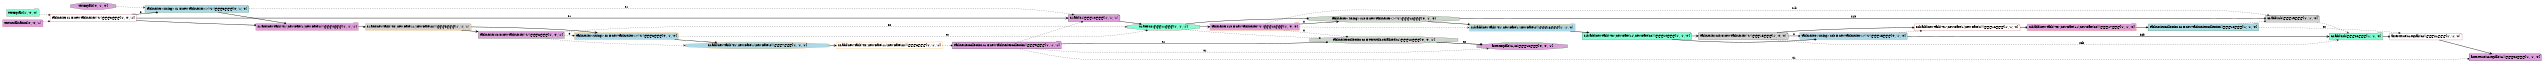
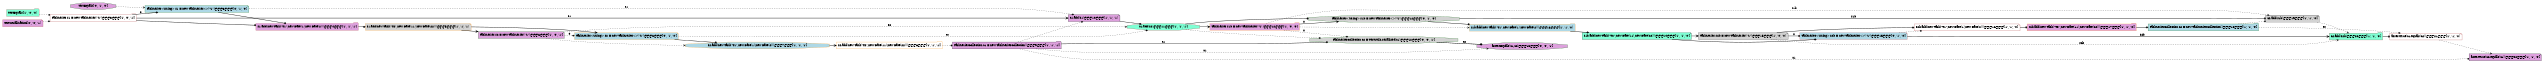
edge "assertTrue(c1.equals(c2))@@@21@@@['1', '1', '0']" -> "assertTrue(c2.equals(c1))@@@22@@@['1', '1', '0']": style bold -> dashed
